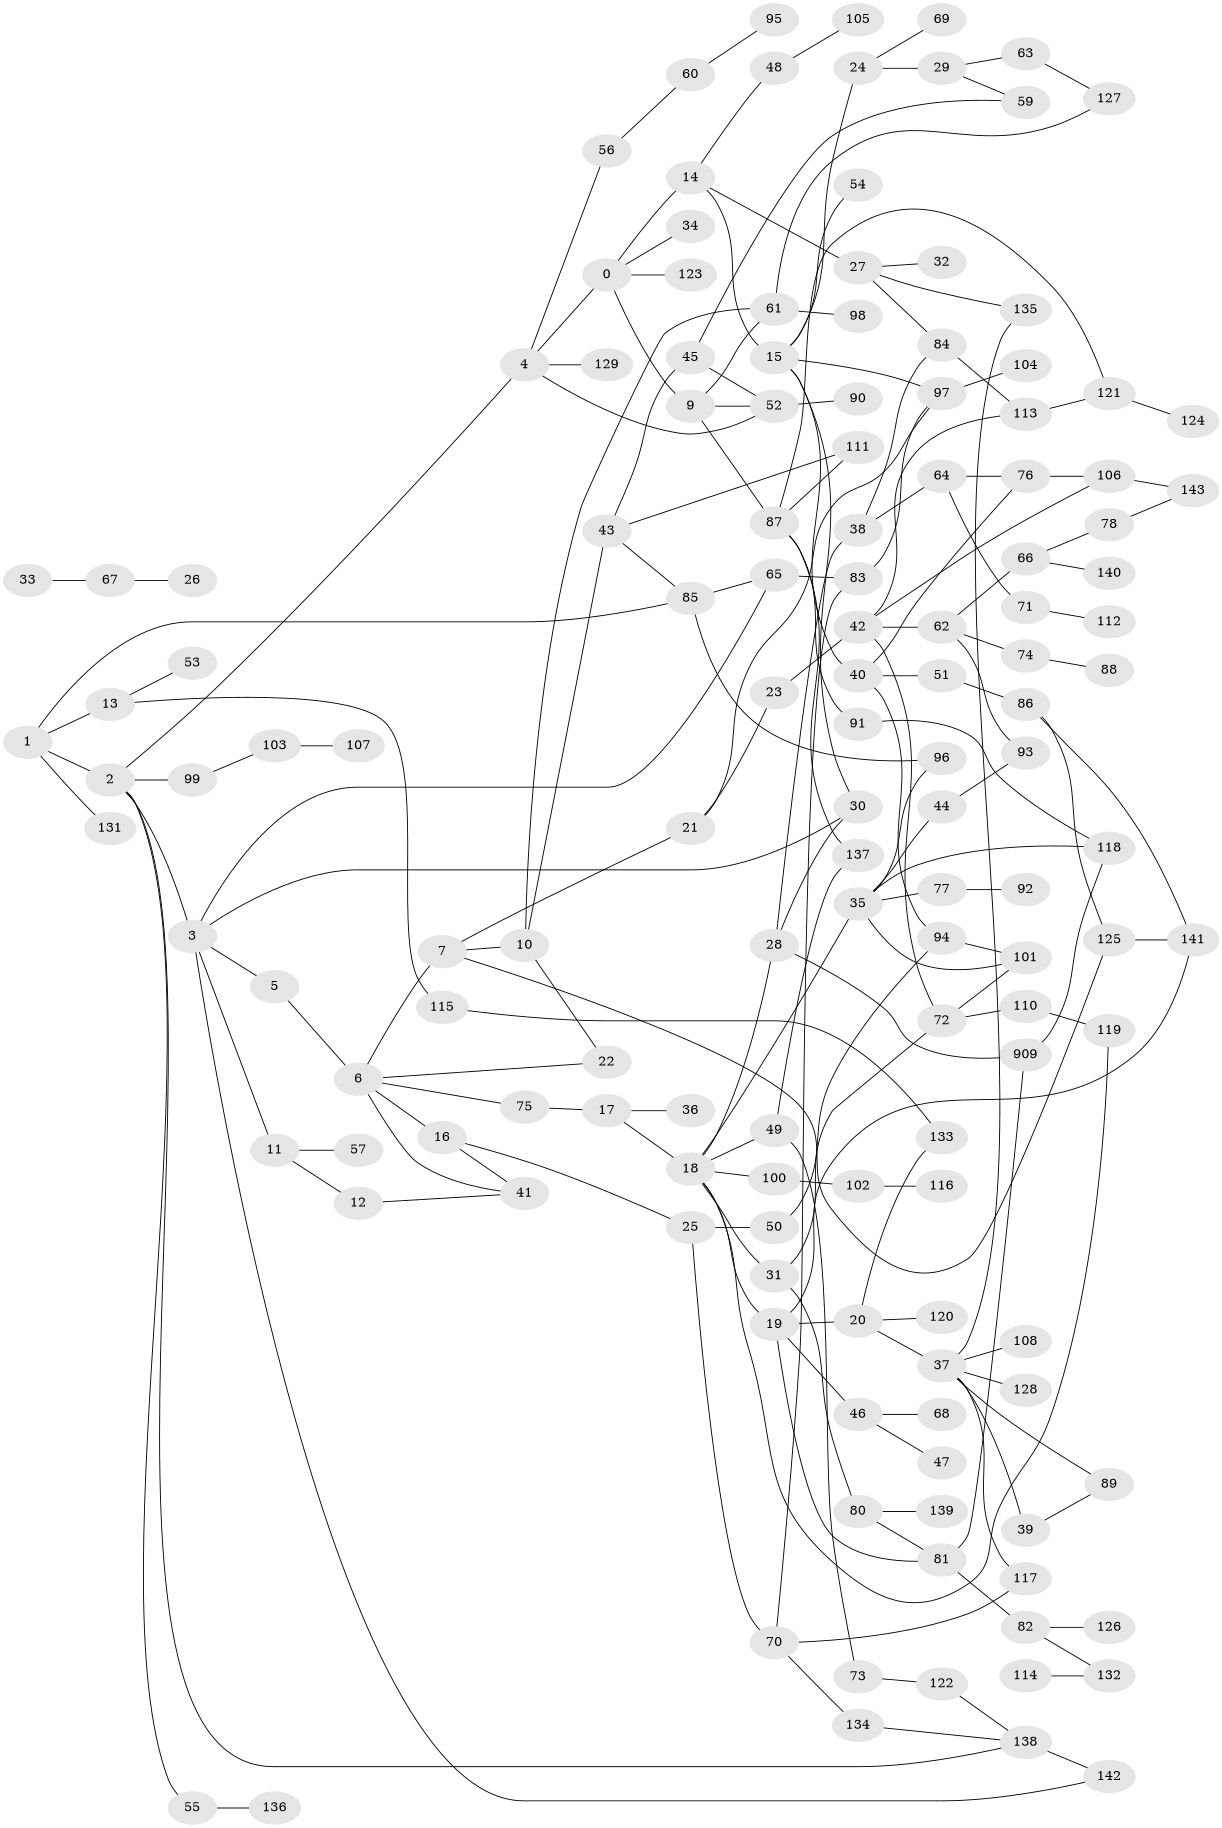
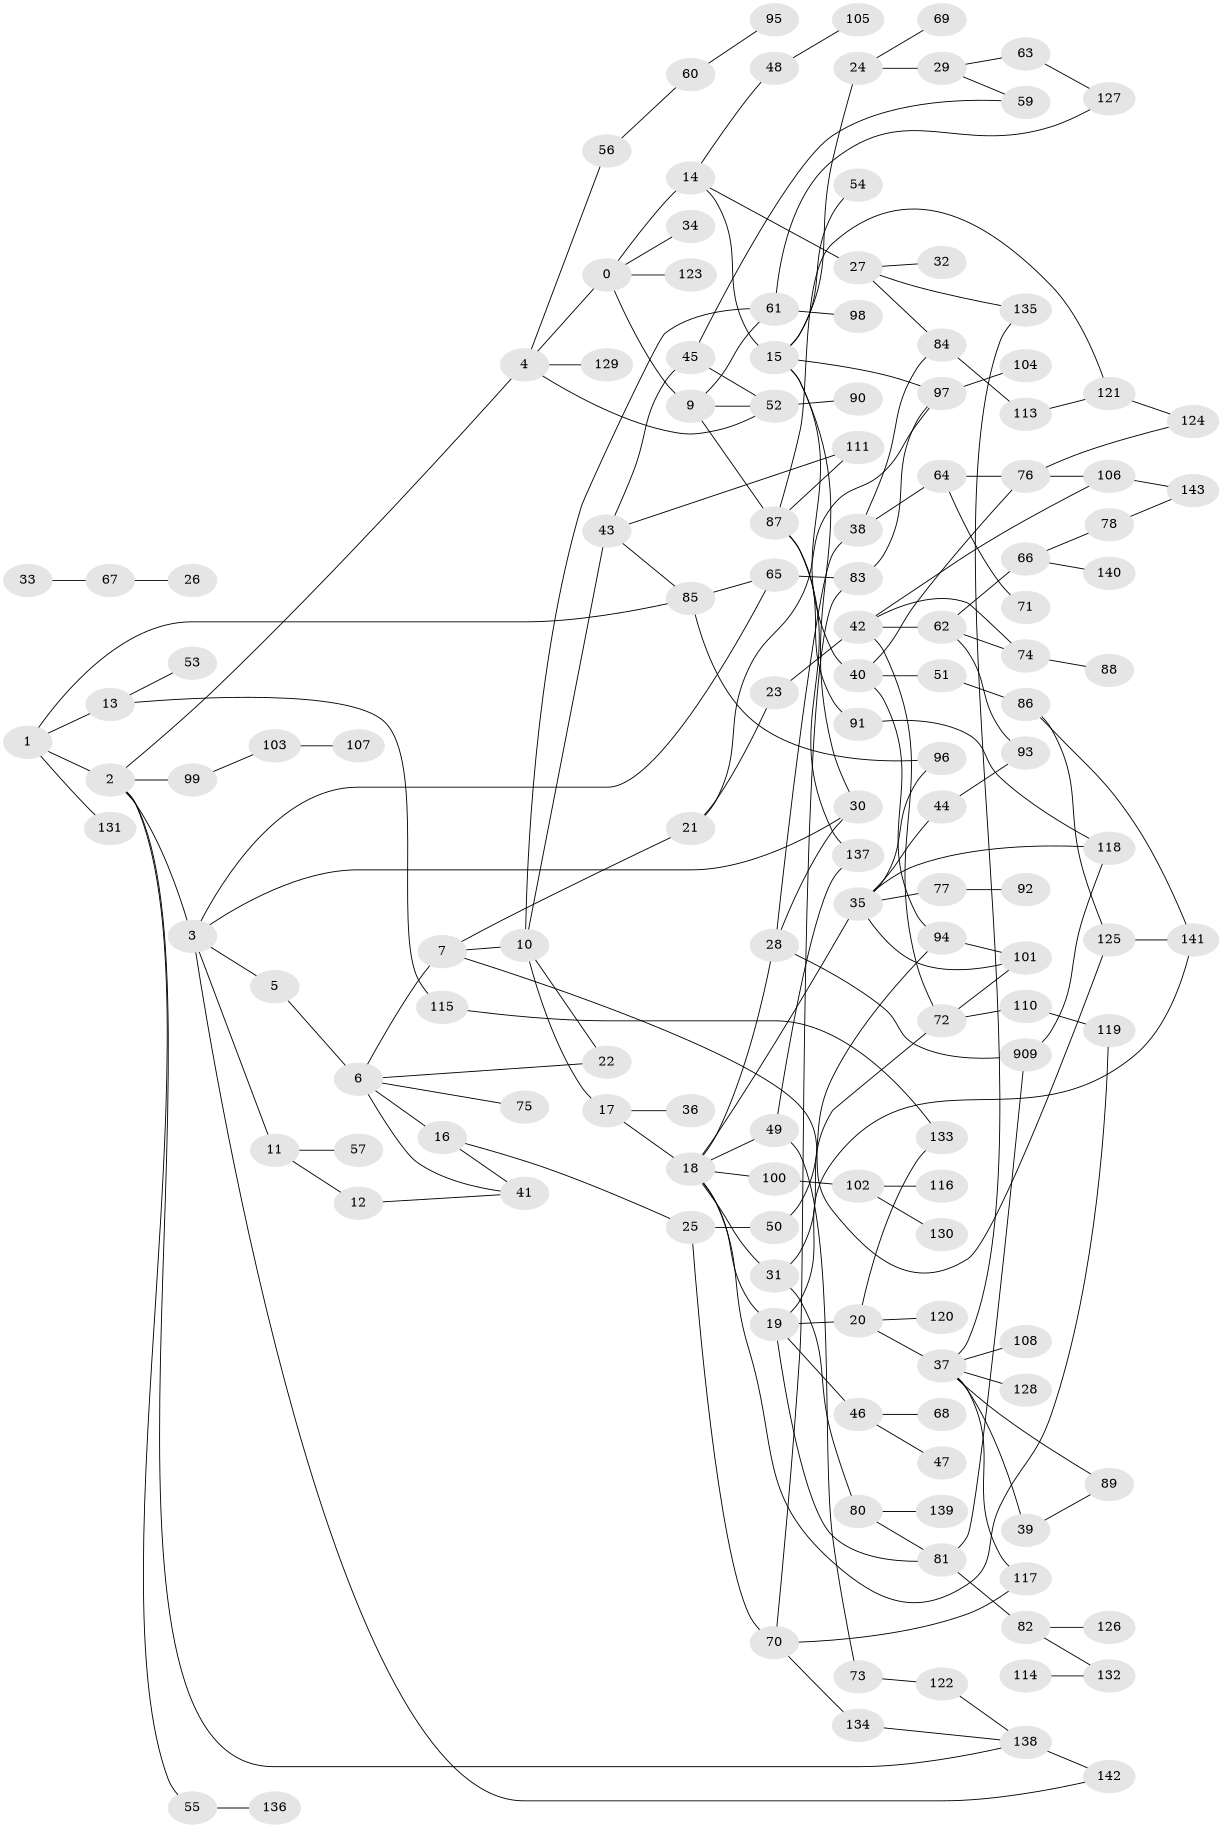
edge "124" -- "76": added
edge "113" -- "42": now "74" -- "42"
node "112": removed
edge "75" -- "17": now "10" -- "17"
node "130": added
